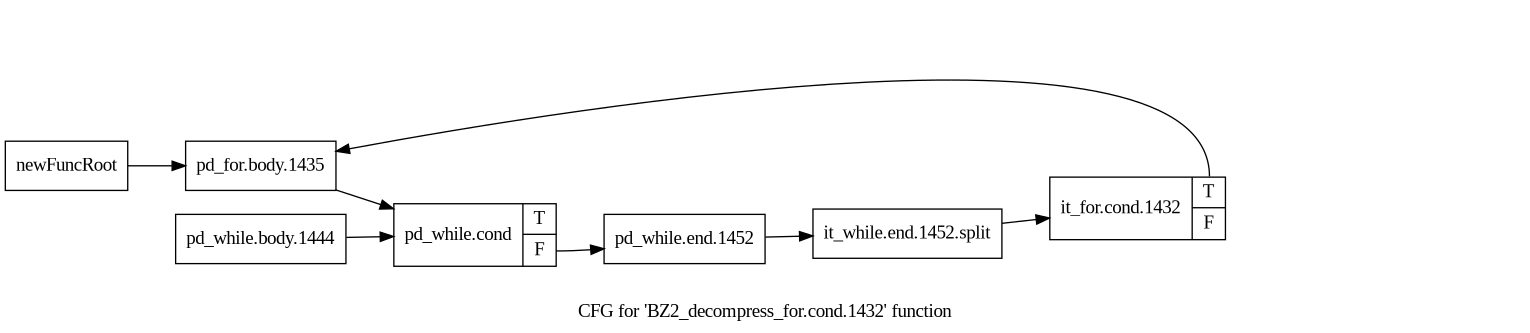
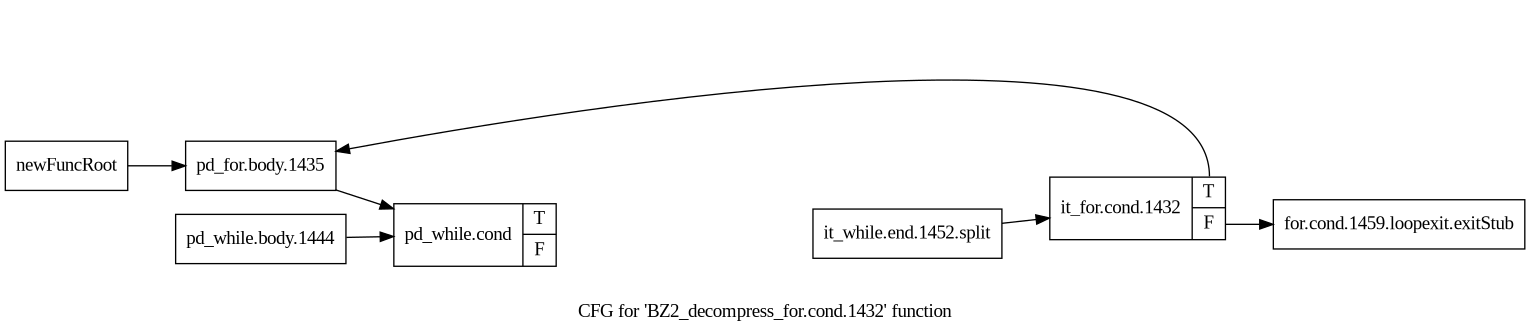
node "for.cond.1459.loopexit.exitStub": added
node "pd_while.end.1452": removed
